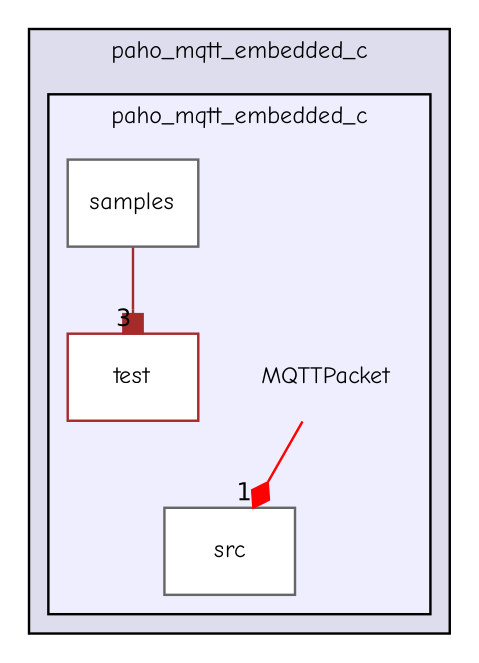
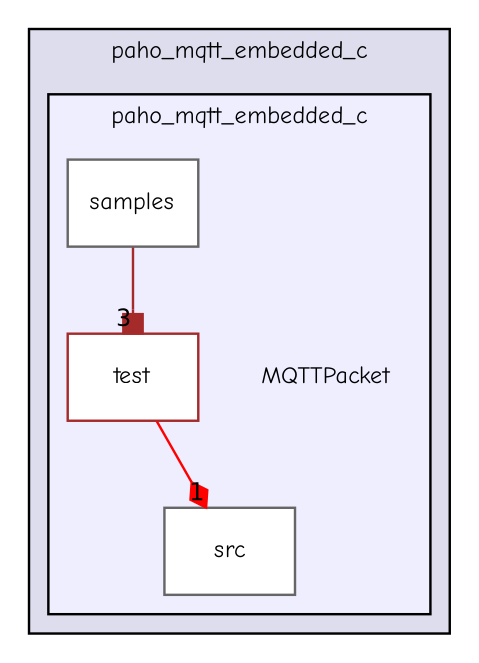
edge "MQTTPacket" -> "src": now "test" -> "src"
